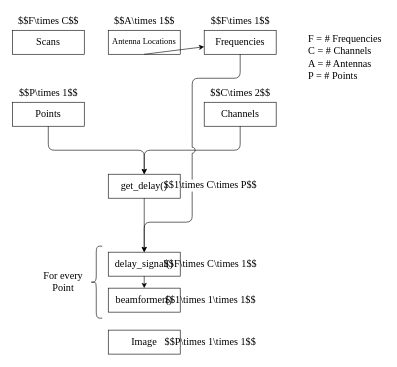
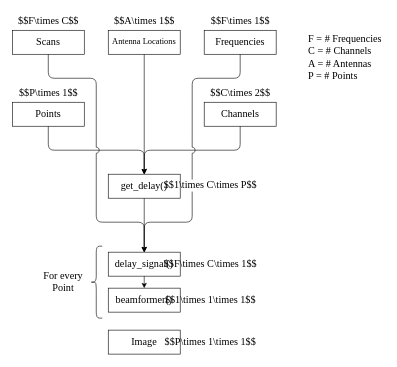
edge "Antenna Locations" -> "Frequencies": now "Antenna Locations" -> "get_delay()"
edge "Scans" -> "delay_signal()": added
